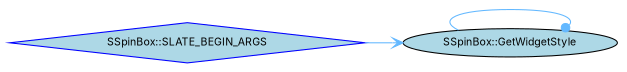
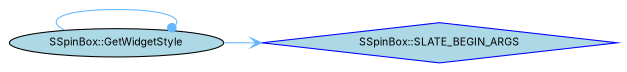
edge "SSpinBox::SLATE_BEGIN_ARGS" -> "SSpinBox::GetWidgetStyle": reversed
